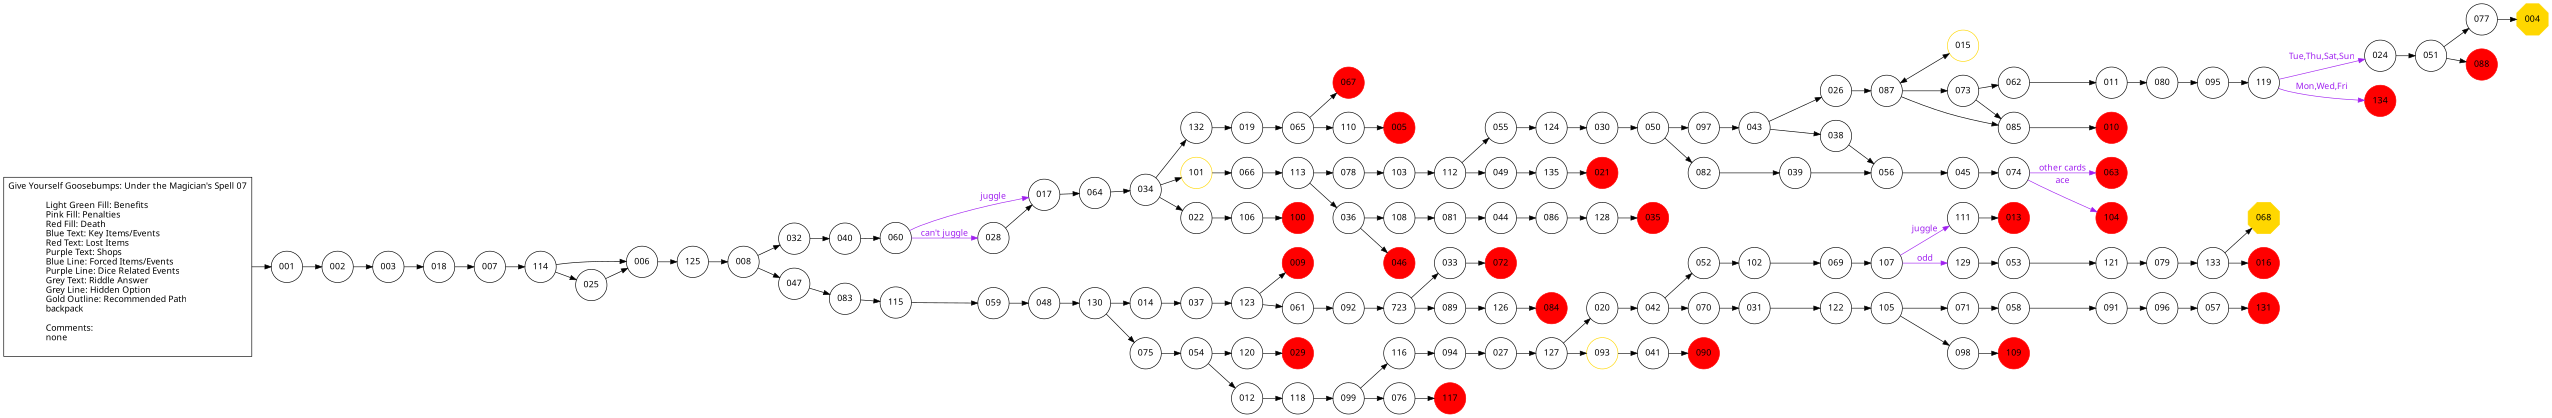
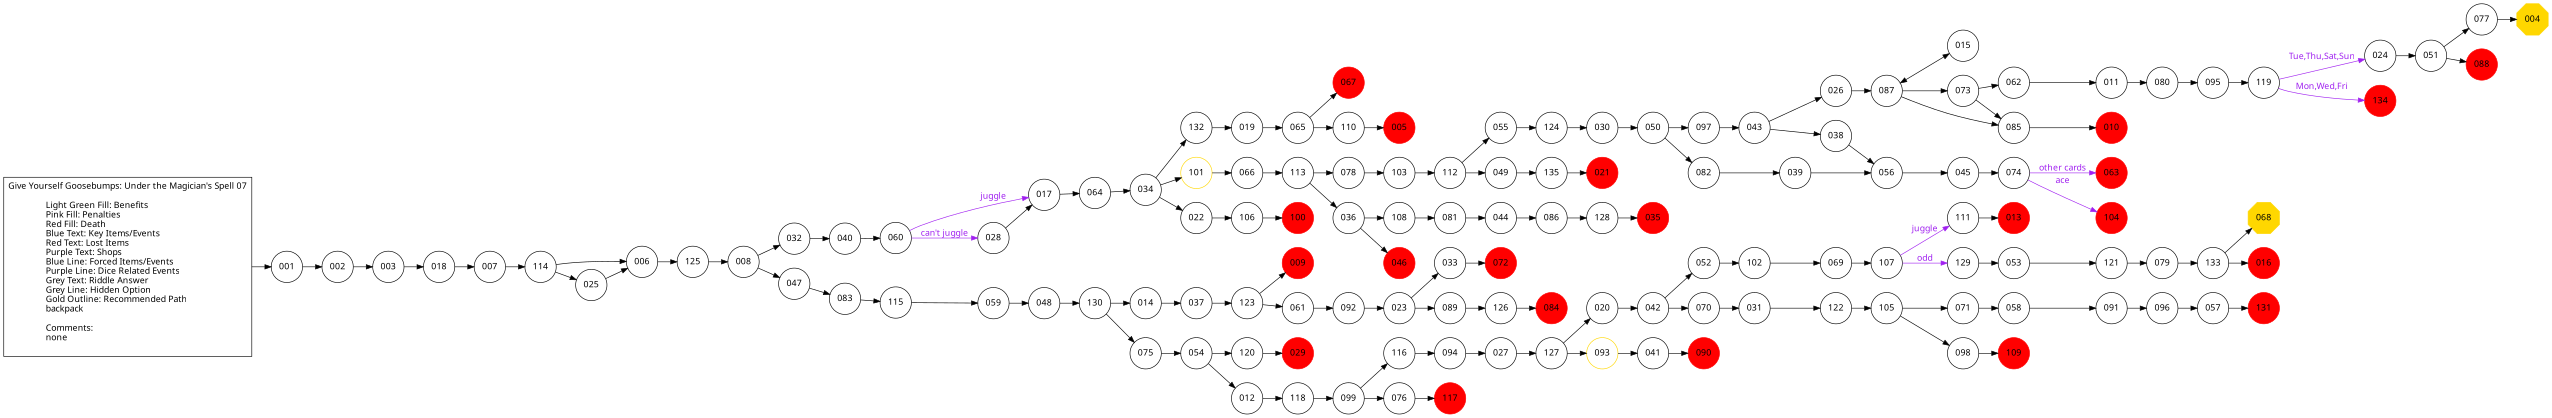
node "015": color gold -> black
node "723": label "723" -> "023"
